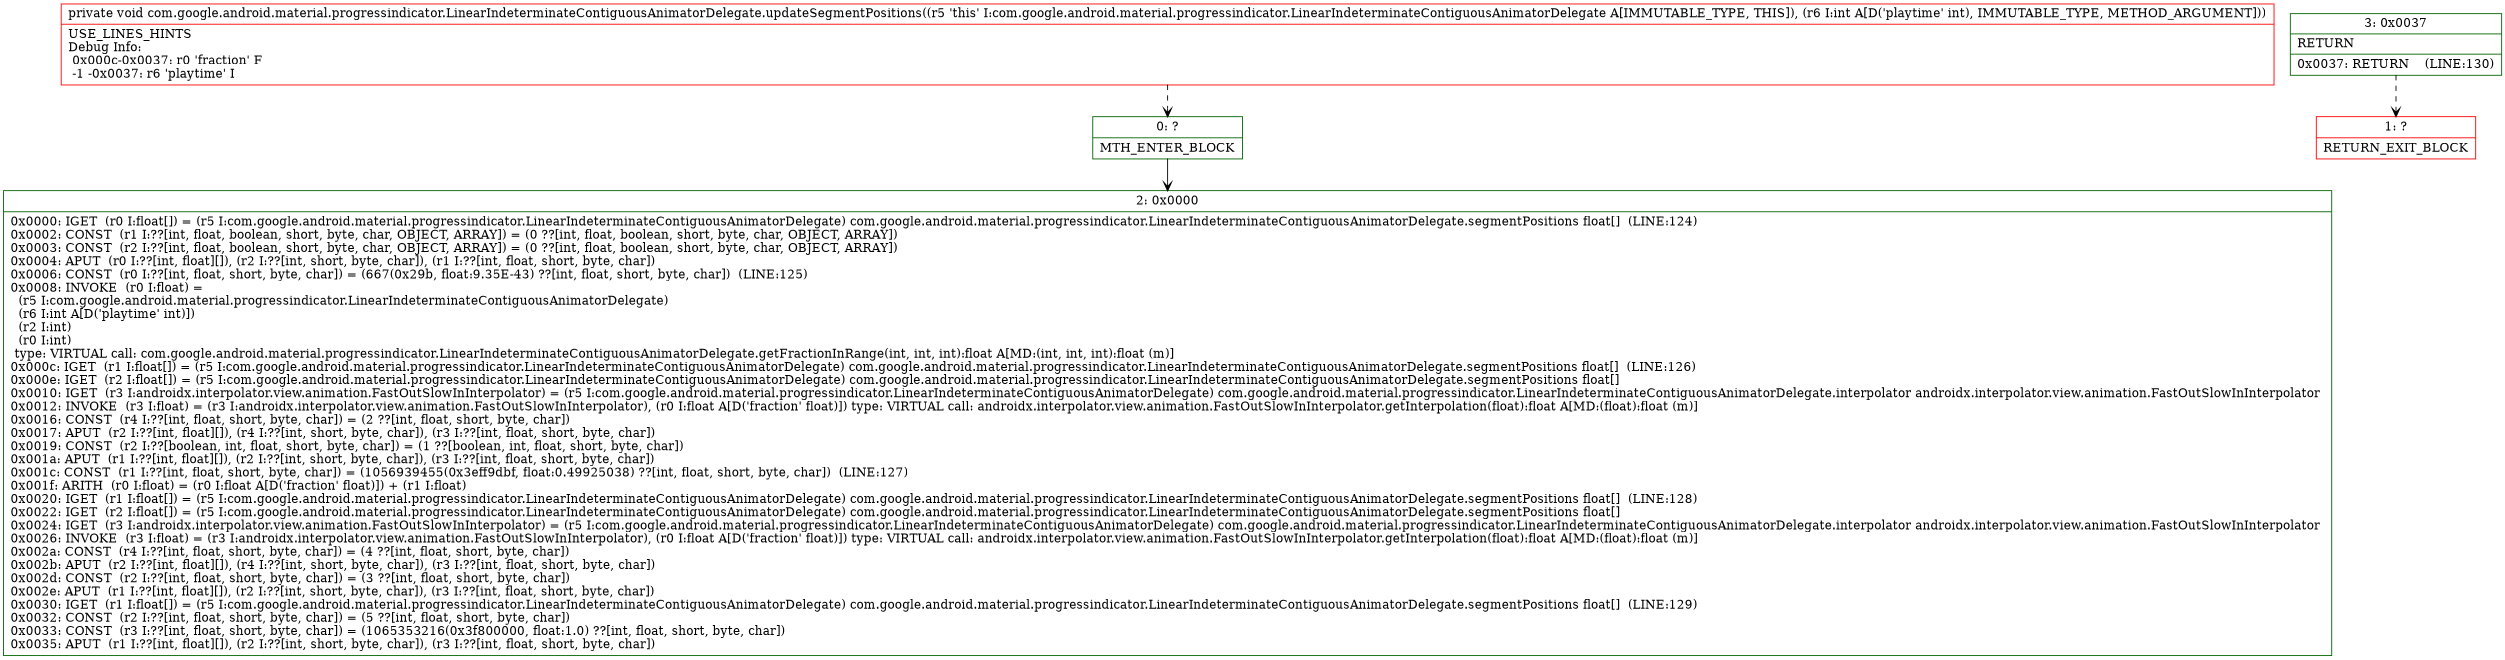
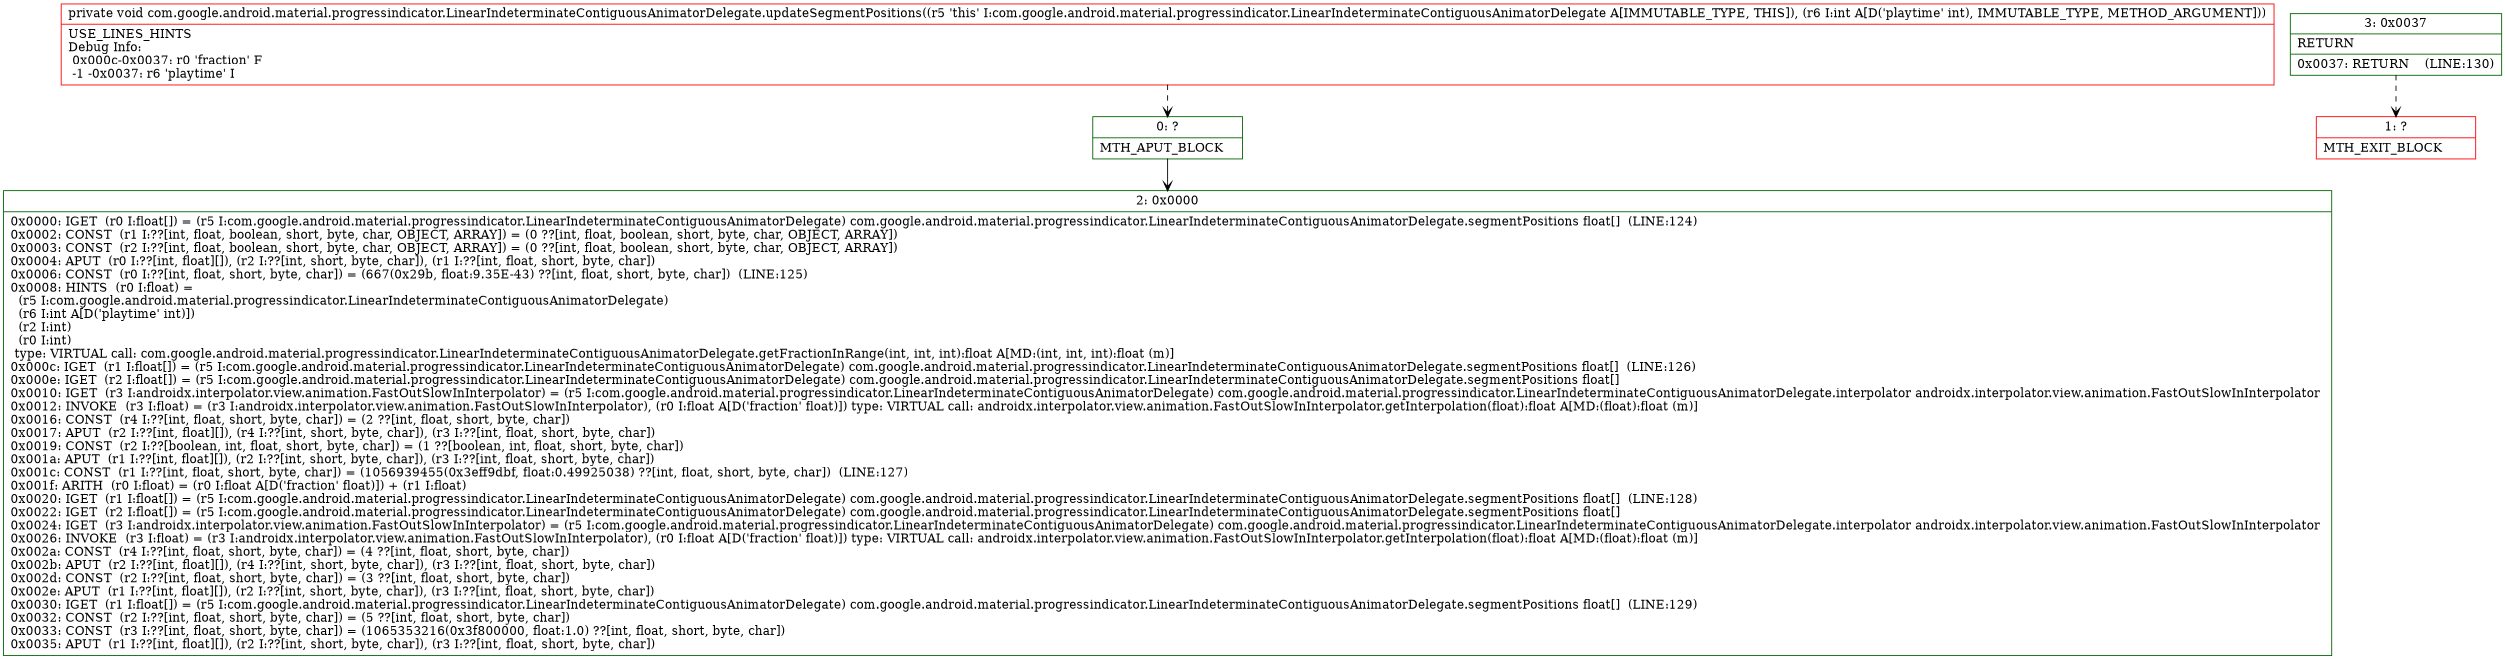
node "0: ?": text "MTH_ENTER_BLOCK" -> "MTH_APUT_BLOCK"
node "1: ?": text "RETURN_EXIT_BLOCK" -> "MTH_EXIT_BLOCK"
node "2: 0x0000": text "0x0008: INVOKE  (r0 I:float) =" -> "0x0008: HINTS  (r0 I:float) ="
